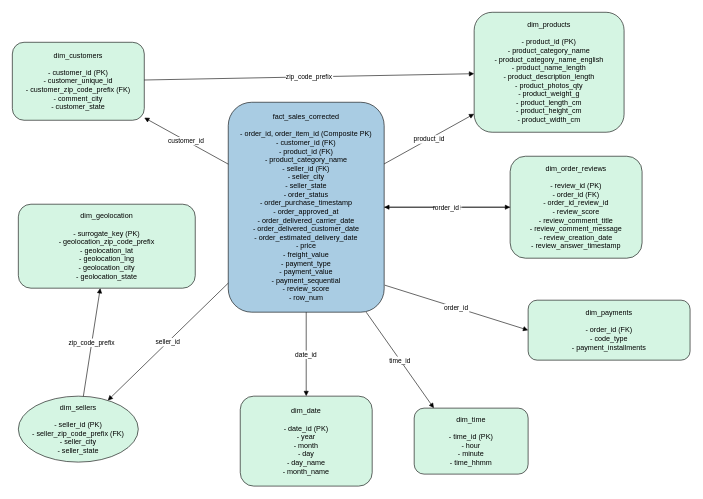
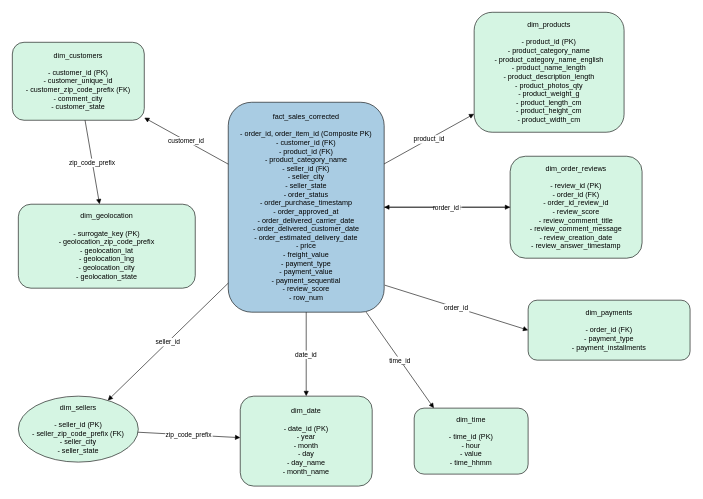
edge "dim_customers - customer_id (PK) - customer_unique_id - customer_zip_code_prefix (FK) - comment_city - customer_state" -> "dim_products - product_id (PK) - product_category_name - product_category_name_english - product_name_length - product_description_length - product_photos_qty - product_weight_g - product_length_cm - product_height_cm - product_width_cm": now "dim_customers - customer_id (PK) - customer_unique_id - customer_zip_code_prefix (FK) - comment_city - customer_state" -> "dim_geolocation - surrogate_key (PK) - geolocation_zip_code_prefix - geolocation_lat - geolocation_lng - geolocation_city - geolocation_state"
node "dim_payments - order_id (FK) - code_type - payment_installments": label "dim_payments - order_id (FK) - code_type - payment_installments" -> "dim_payments - order_id (FK) - payment_type - payment_installments"
edge "dim_sellers - seller_id (PK) - seller_zip_code_prefix (FK) - seller_city - seller_state" -> "dim_geolocation - surrogate_key (PK) - geolocation_zip_code_prefix - geolocation_lat - geolocation_lng - geolocation_city - geolocation_state": now "dim_sellers - seller_id (PK) - seller_zip_code_prefix (FK) - seller_city - seller_state" -> "dim_date - date_id (PK) - year - month - day - day_name - month_name"
node "dim_time - time_id (PK) - hour - minute - time_hhmm": label "dim_time - time_id (PK) - hour - minute - time_hhmm" -> "dim_time - time_id (PK) - hour - value - time_hhmm"
